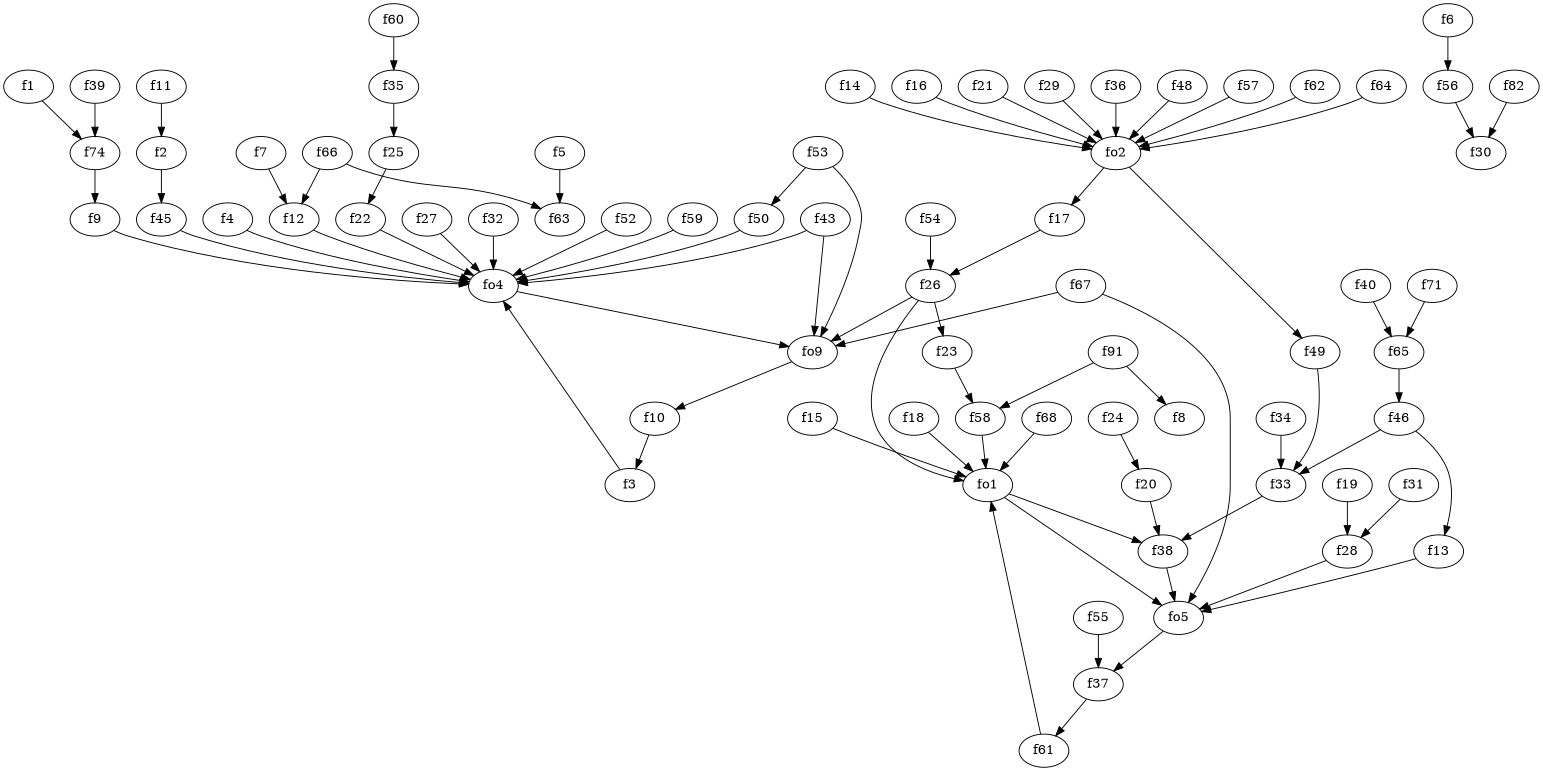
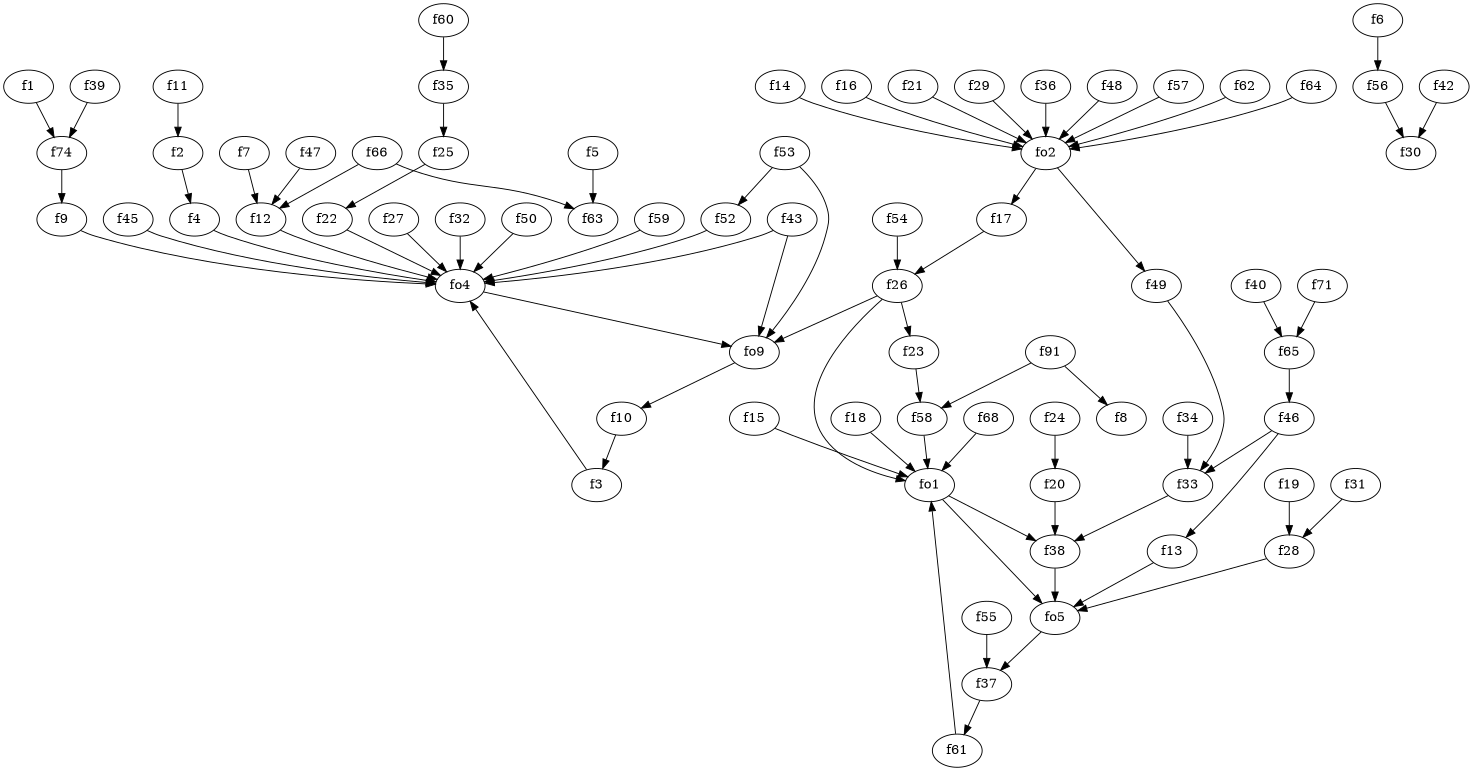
node "f82": label "f82" -> "f42"
node "f47": added
edge "f2" -> "f45": now "f2" -> "f4"
edge "f53" -> "f50": now "f53" -> "f52"
node "f67": removed
